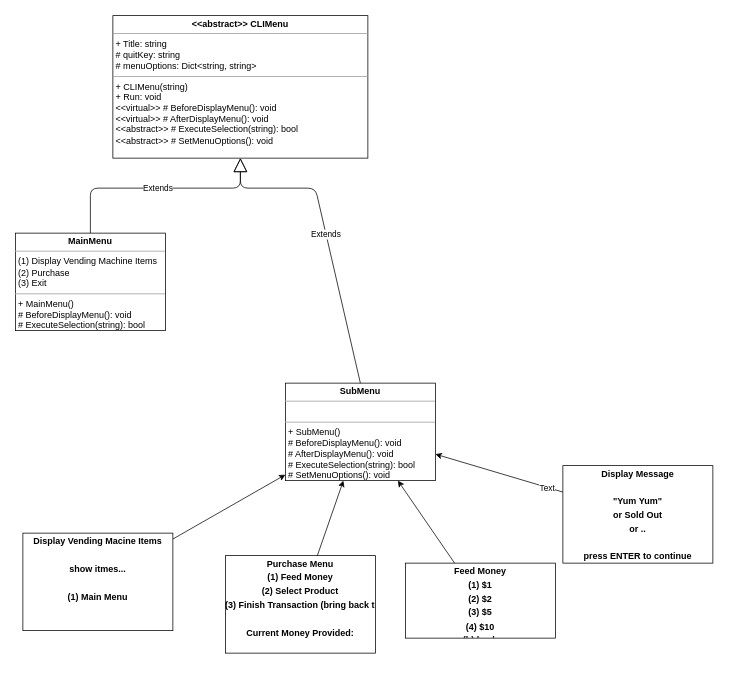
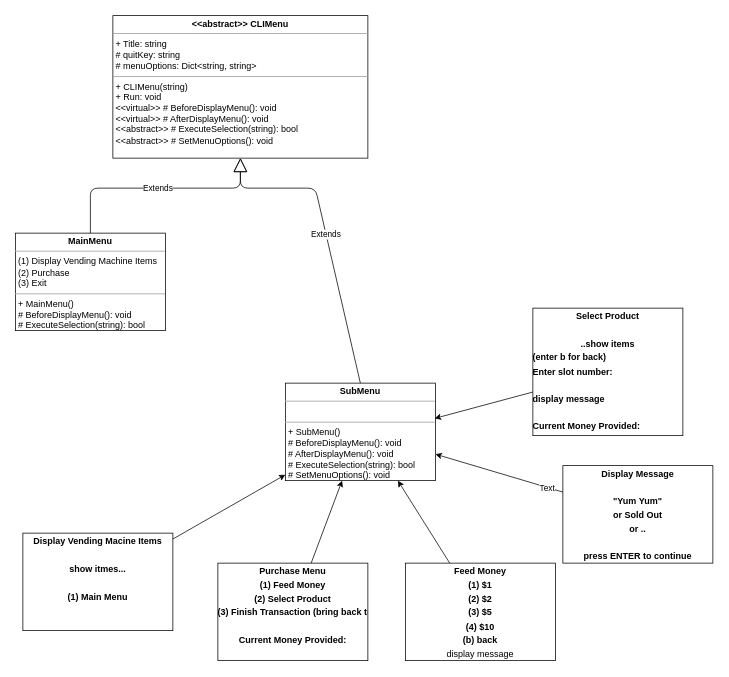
node "Select Product ..show items (enter b for back) Enter slot number: display message Current Money Provided:": added
edge "Select Product ..show items (enter b for back) Enter slot number: display message Current Money Provided:" -> "SubMenu + SubMenu() # BeforeDisplayMenu(): void # AfterDisplayMenu(): void # ExecuteSelection(string): bool # SetMenuOptions(): void": added
node "Feed Money (1) $1 (2) $2 (3) $5 (4) $10 (b) back display message Current Money Provided:": size 150x75 -> 150x98
node "Purchase Menu (1) Feed Money (2) Select Product (3) Finish Transaction (bring back to main) Current Money Provided:": moved (300, 604) -> (293, 612)
